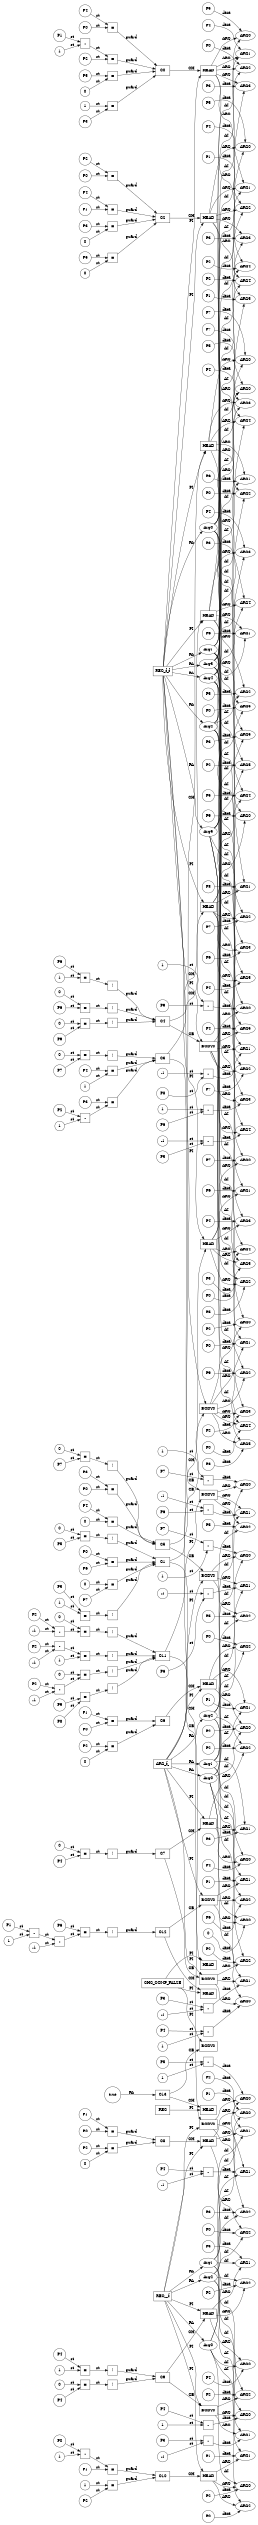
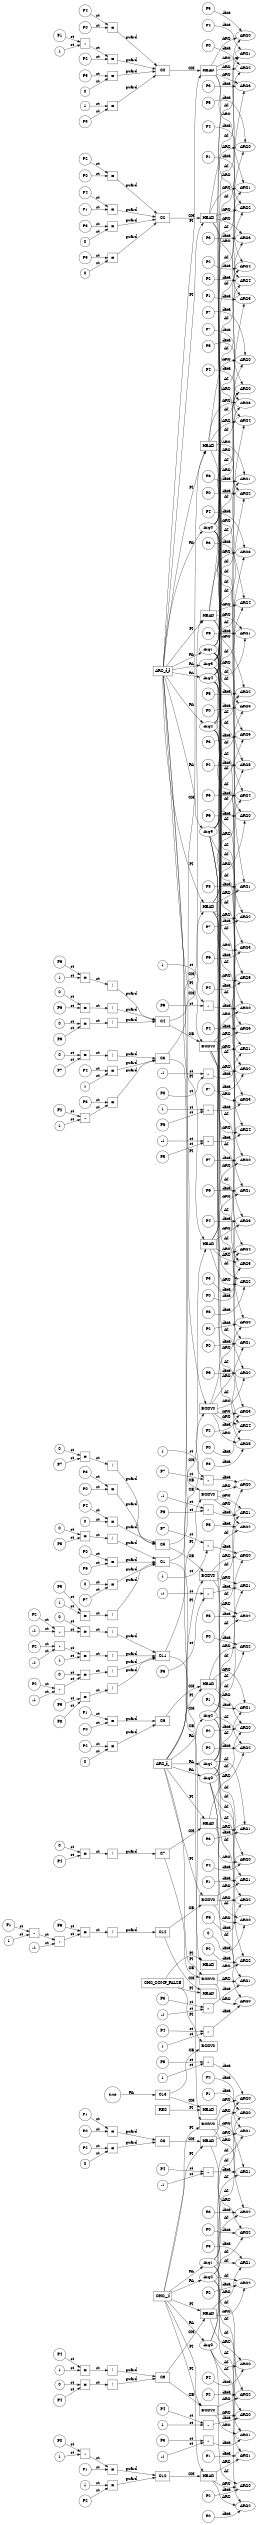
node "REC_f_f": label "REC_f_f" -> "ARG_f_f"
node "REC__f": label "REC__f" -> "CHC__f"
